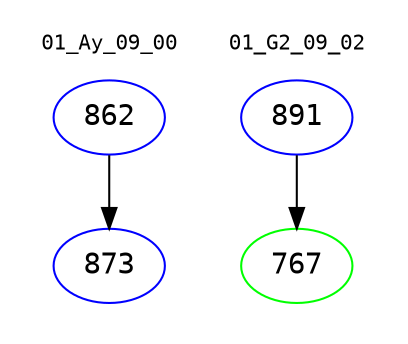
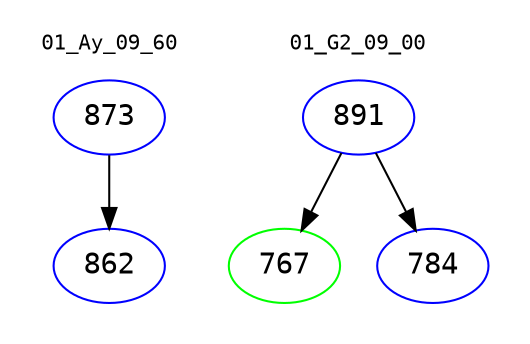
cluster "01_Ay_09_00": label "01_Ay_09_00" -> "01_Ay_09_60"
cluster "01_G2_09_02": label "01_G2_09_02" -> "01_G2_09_00"
edge "862" -> "873": reversed
node "784": added
